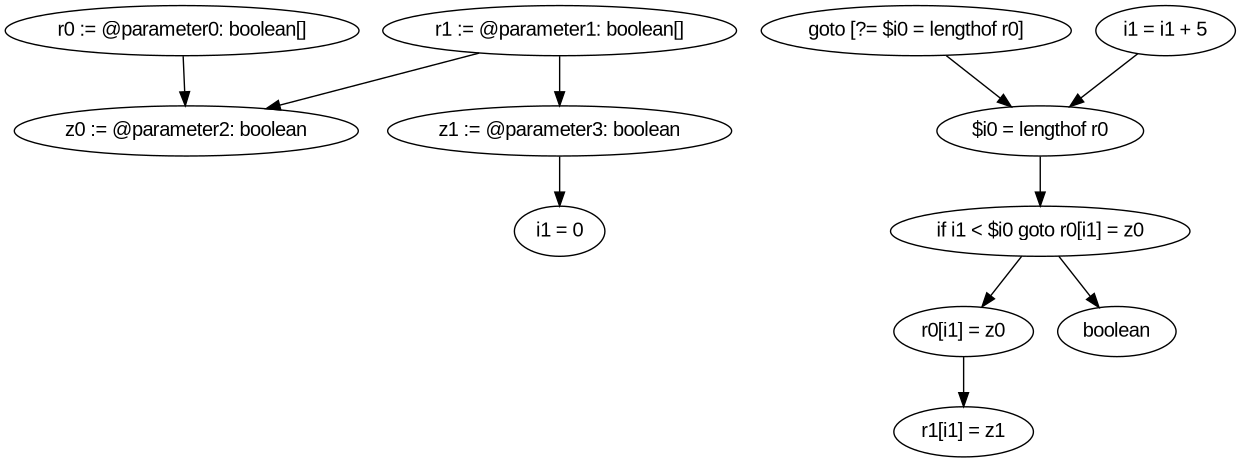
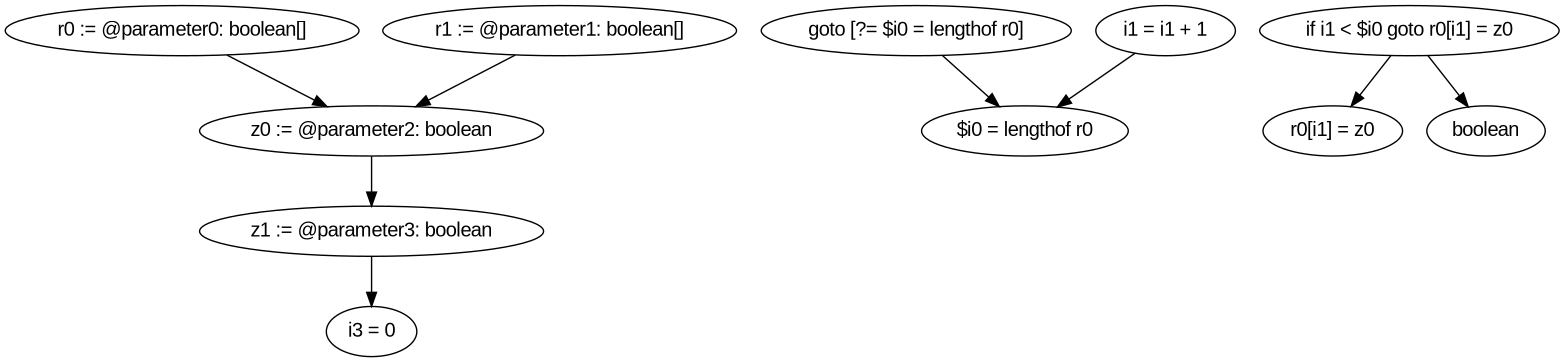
node "i1 = i1 + 5": label "i1 = i1 + 5" -> "i1 = i1 + 1"
edge "r1 := @parameter1: boolean[]" -> "z1 := @parameter3: boolean": now "z0 := @parameter2: boolean" -> "z1 := @parameter3: boolean"
edge "$i0 = lengthof r0" -> "if i1 < $i0 goto r0[i1] = z0": removed
node "i1 = 0": label "i1 = 0" -> "i3 = 0"
node "r1[i1] = z1": removed
